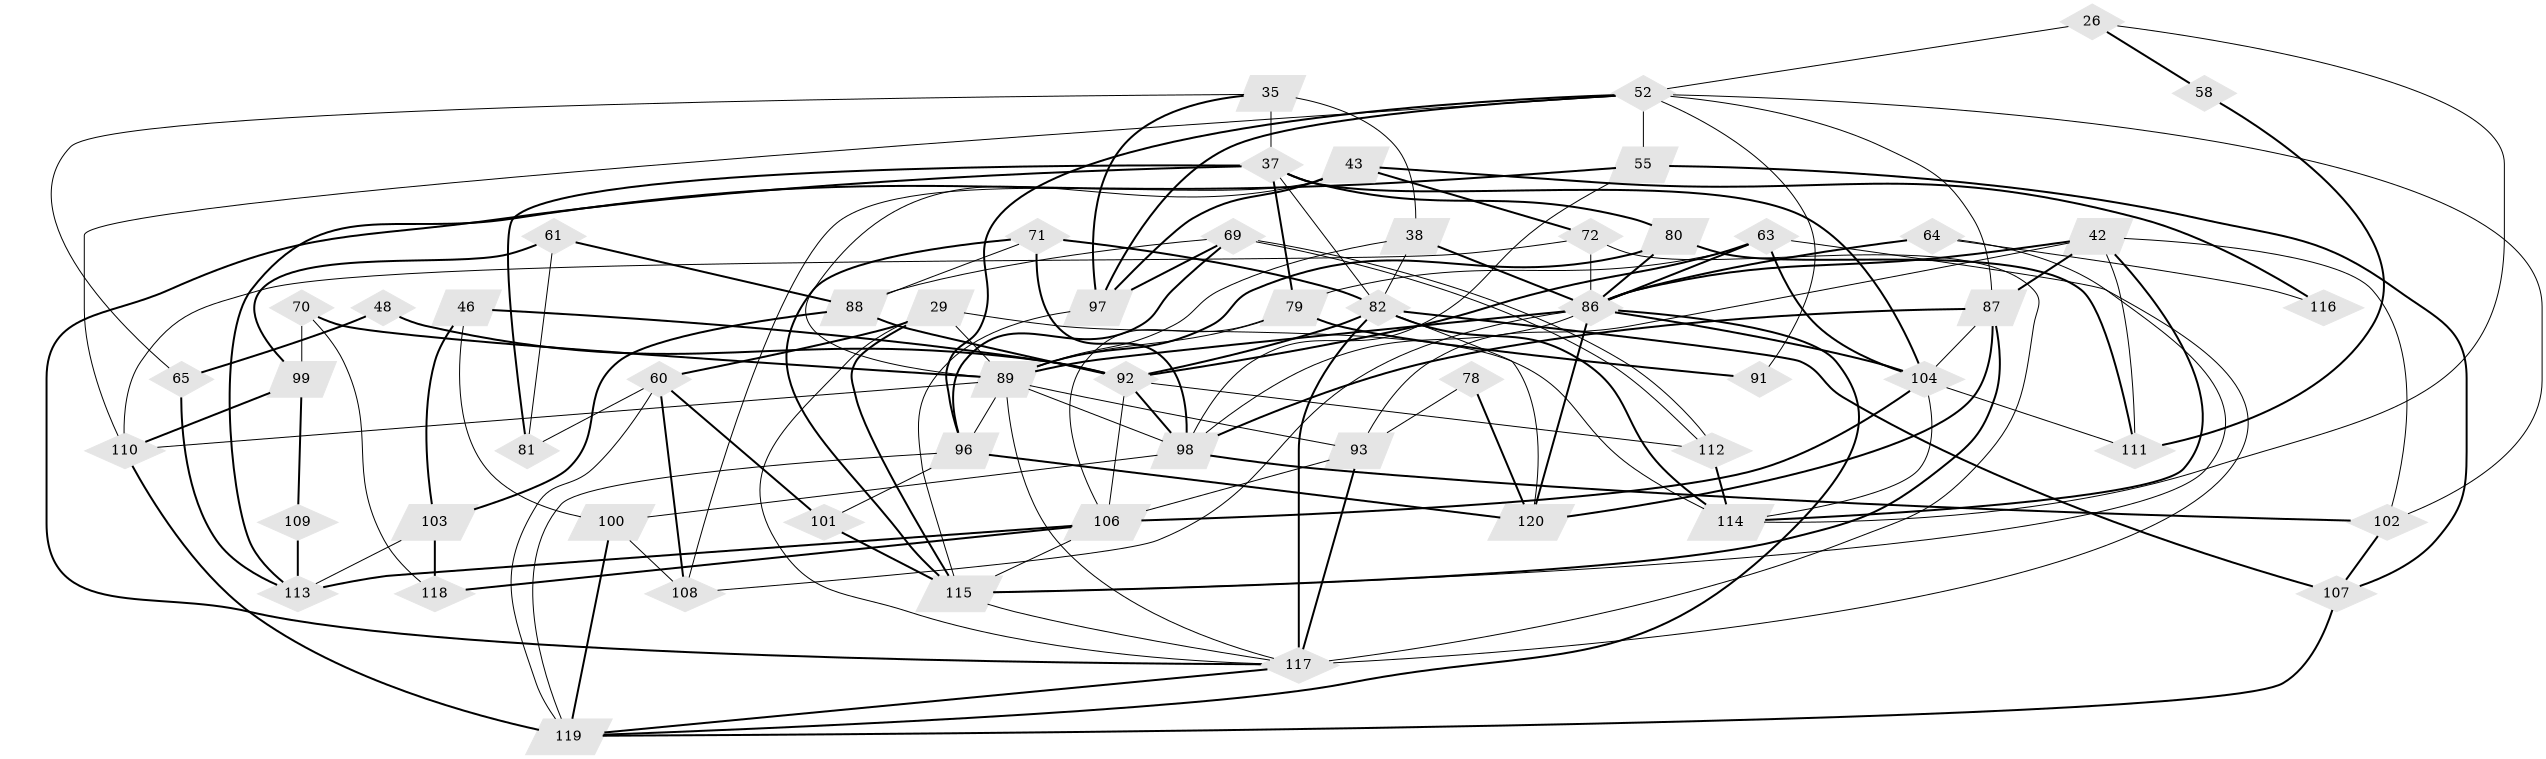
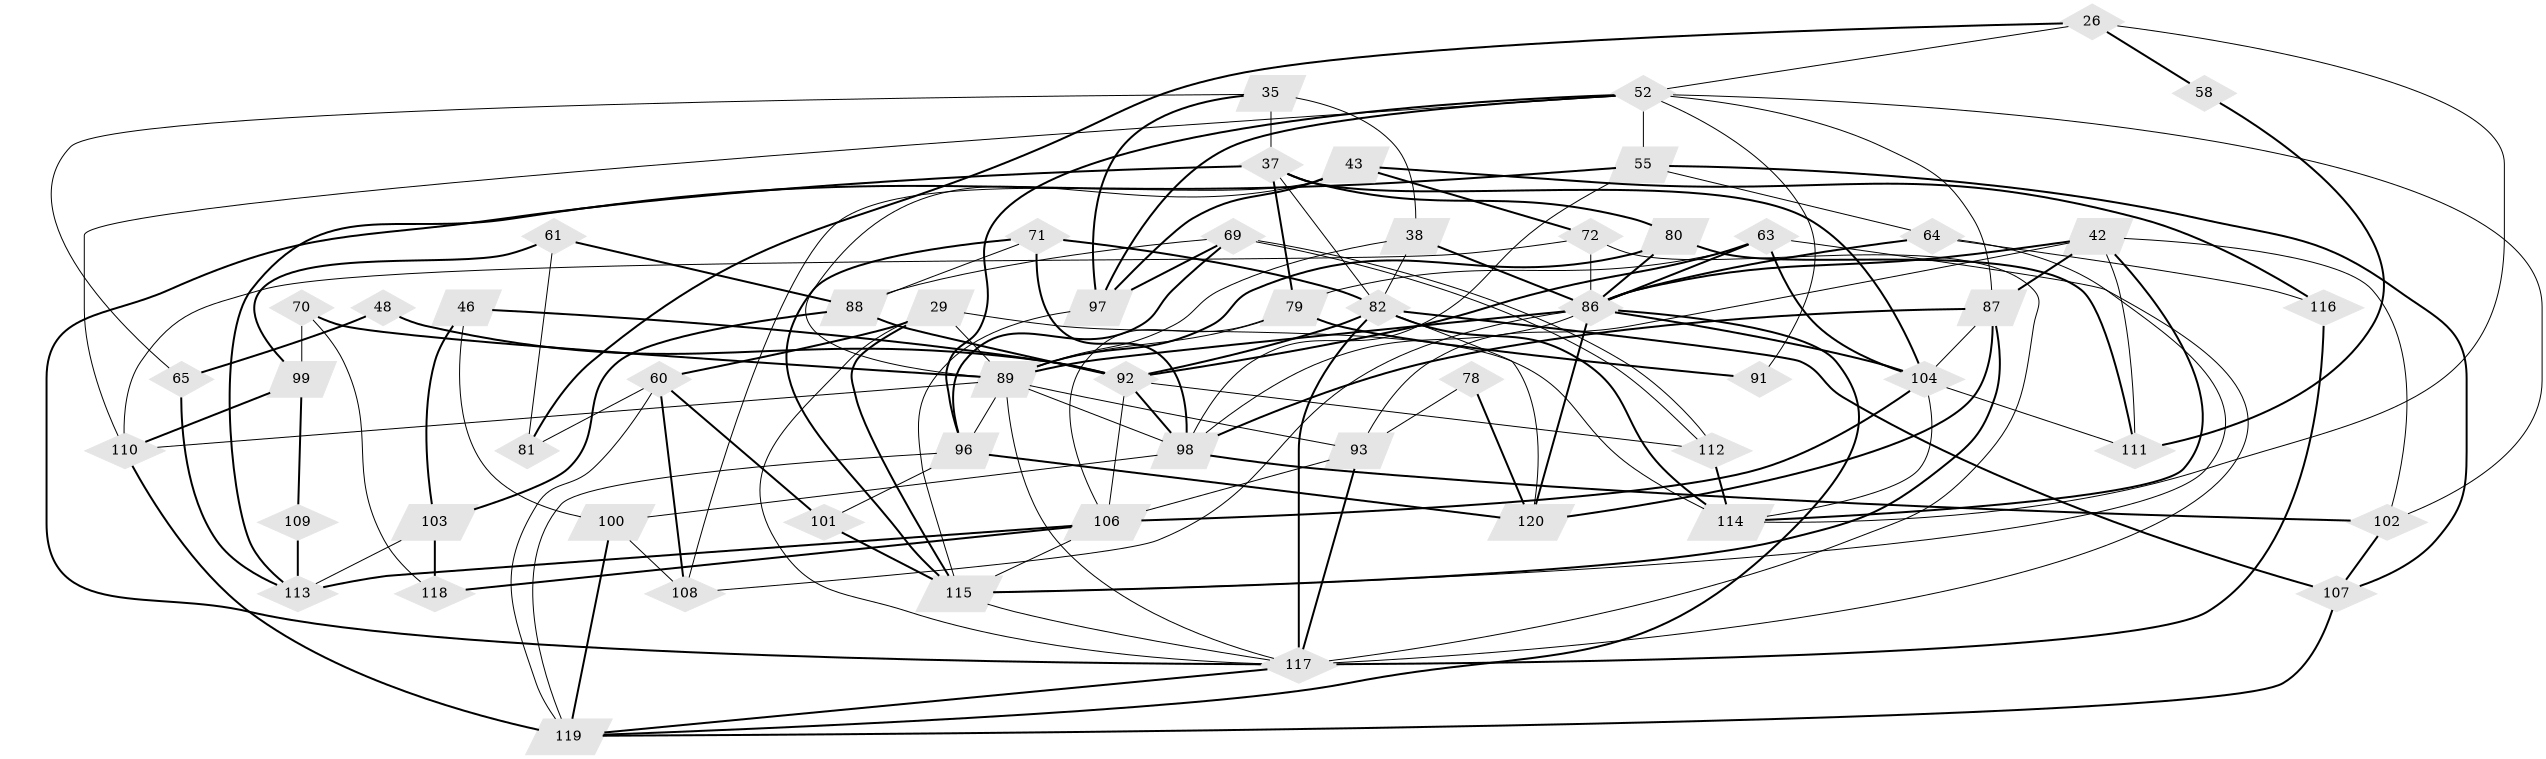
edge "37" -- "81": now "26" -- "81"
edge "55" -- "64": added
edge "116" -- "117": added
